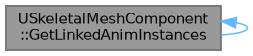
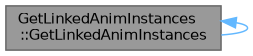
node "USkeletalMeshComponent ::GetLinkedAnimInstances": label "USkeletalMeshComponent ::GetLinkedAnimInstances" -> "GetLinkedAnimInstances ::GetLinkedAnimInstances"
